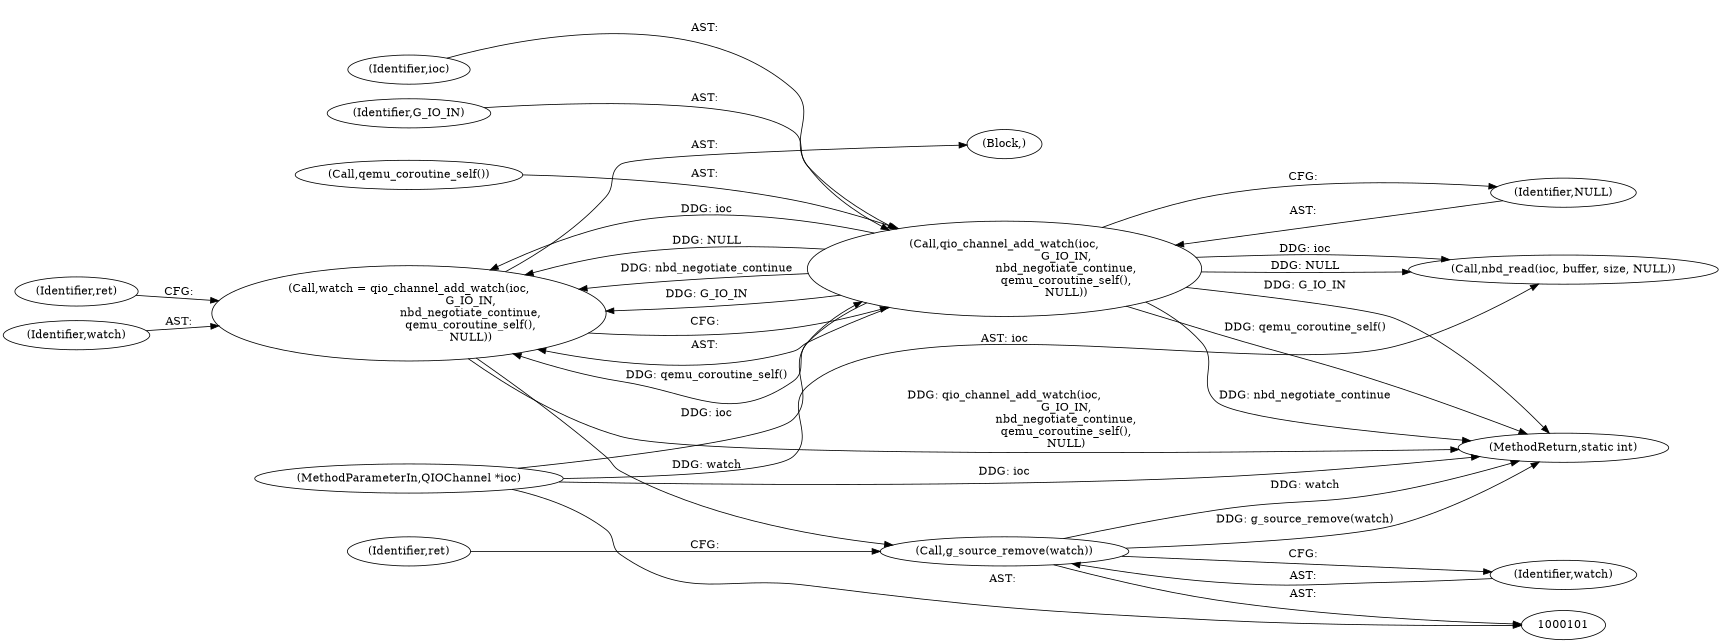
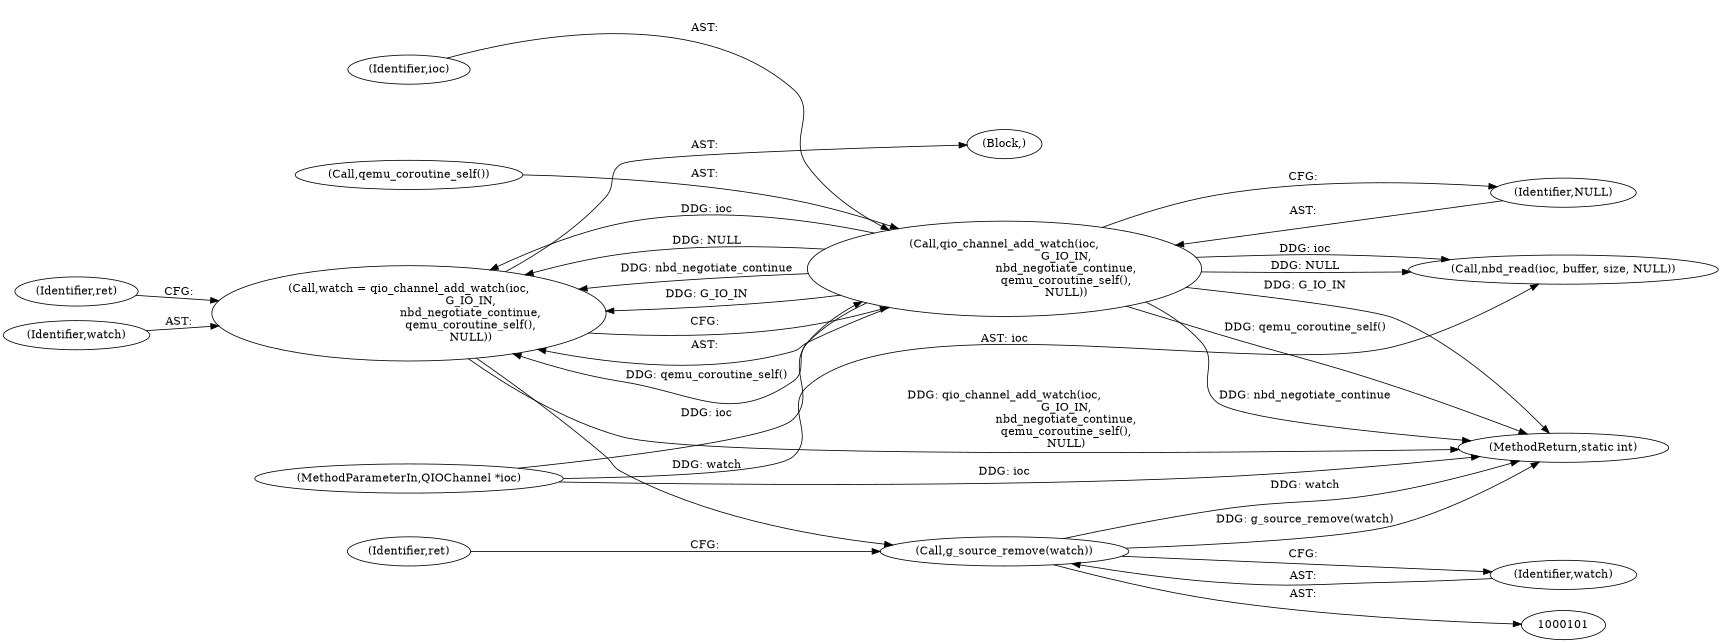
node "(Identifier,G_IO_IN)": removed
edge "(MethodParameterIn,QIOChannel *ioc)" -> "1000101": removed, label "AST:"
